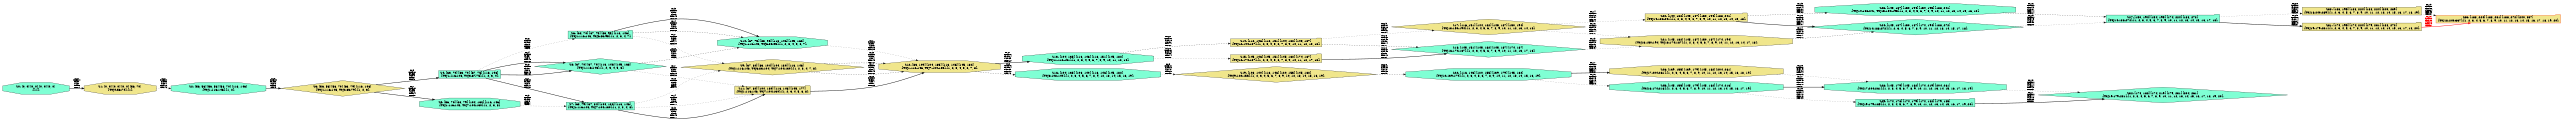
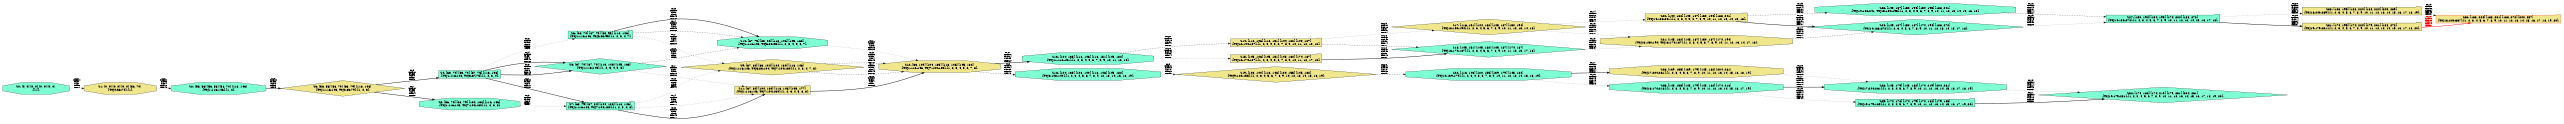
edge "S0: [0, 0] [0, 0] [0, 0] [0, 0] {}{}" -> "S1: [0, 0] [0, 0] [0, 0] [56, 70] {T0J0:56-70}{1}": style bold -> dotted
